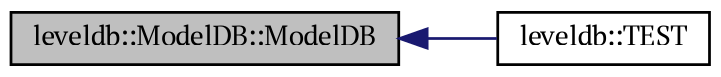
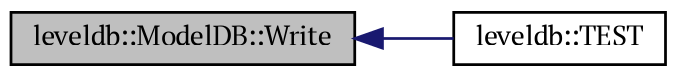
node "leveldb::ModelDB::ModelDB": label "leveldb::ModelDB::ModelDB" -> "leveldb::ModelDB::Write"
